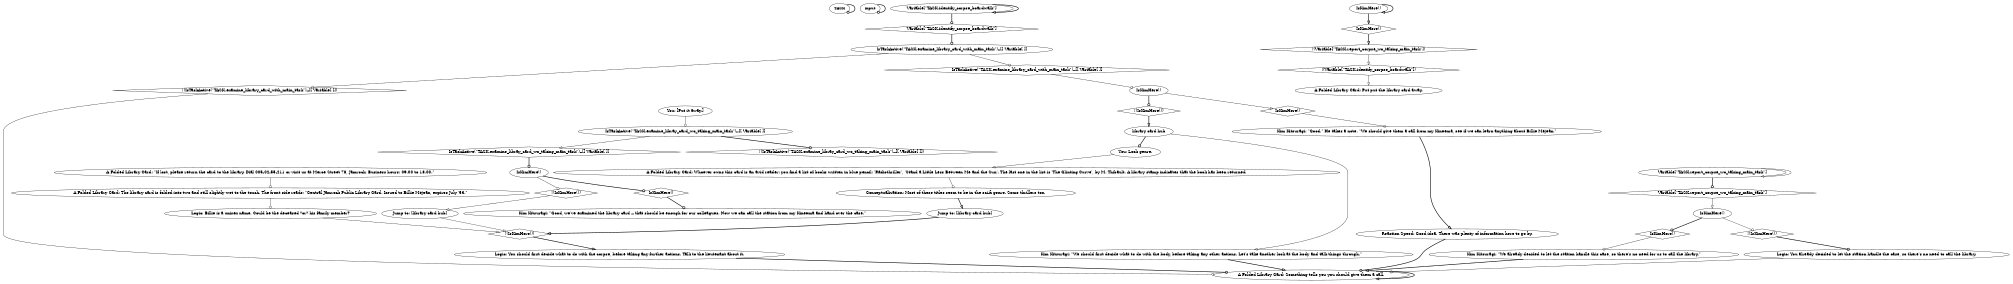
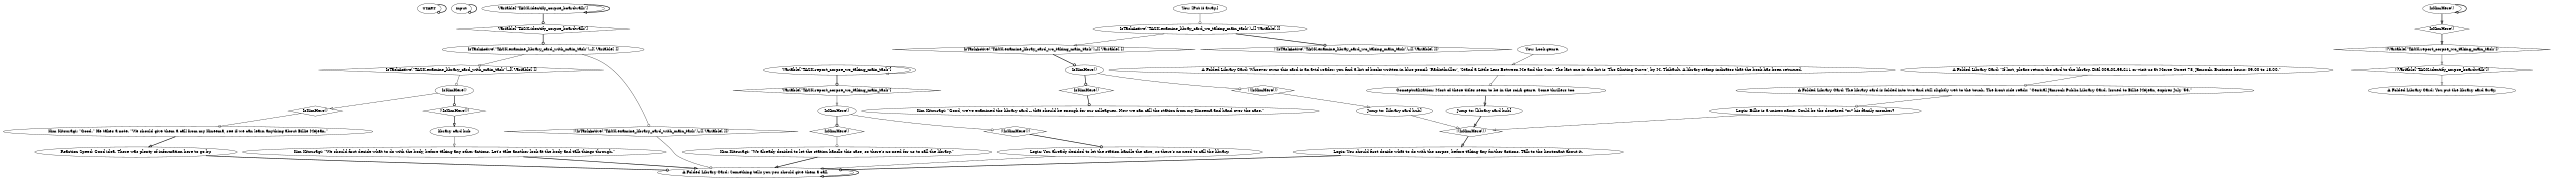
node "TASK": label "TASK" -> "START"
node "A Folded Library Card: Put put the library card away.": label "A Folded Library Card: Put put the library card away." -> "A Folded Library Card: You put the library card away."
edge "library card hub" -> "You: Look genre.": removed
